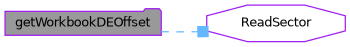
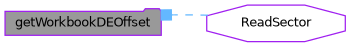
edge "getWorkbookDEOffset" -> "ReadSector": reversed
